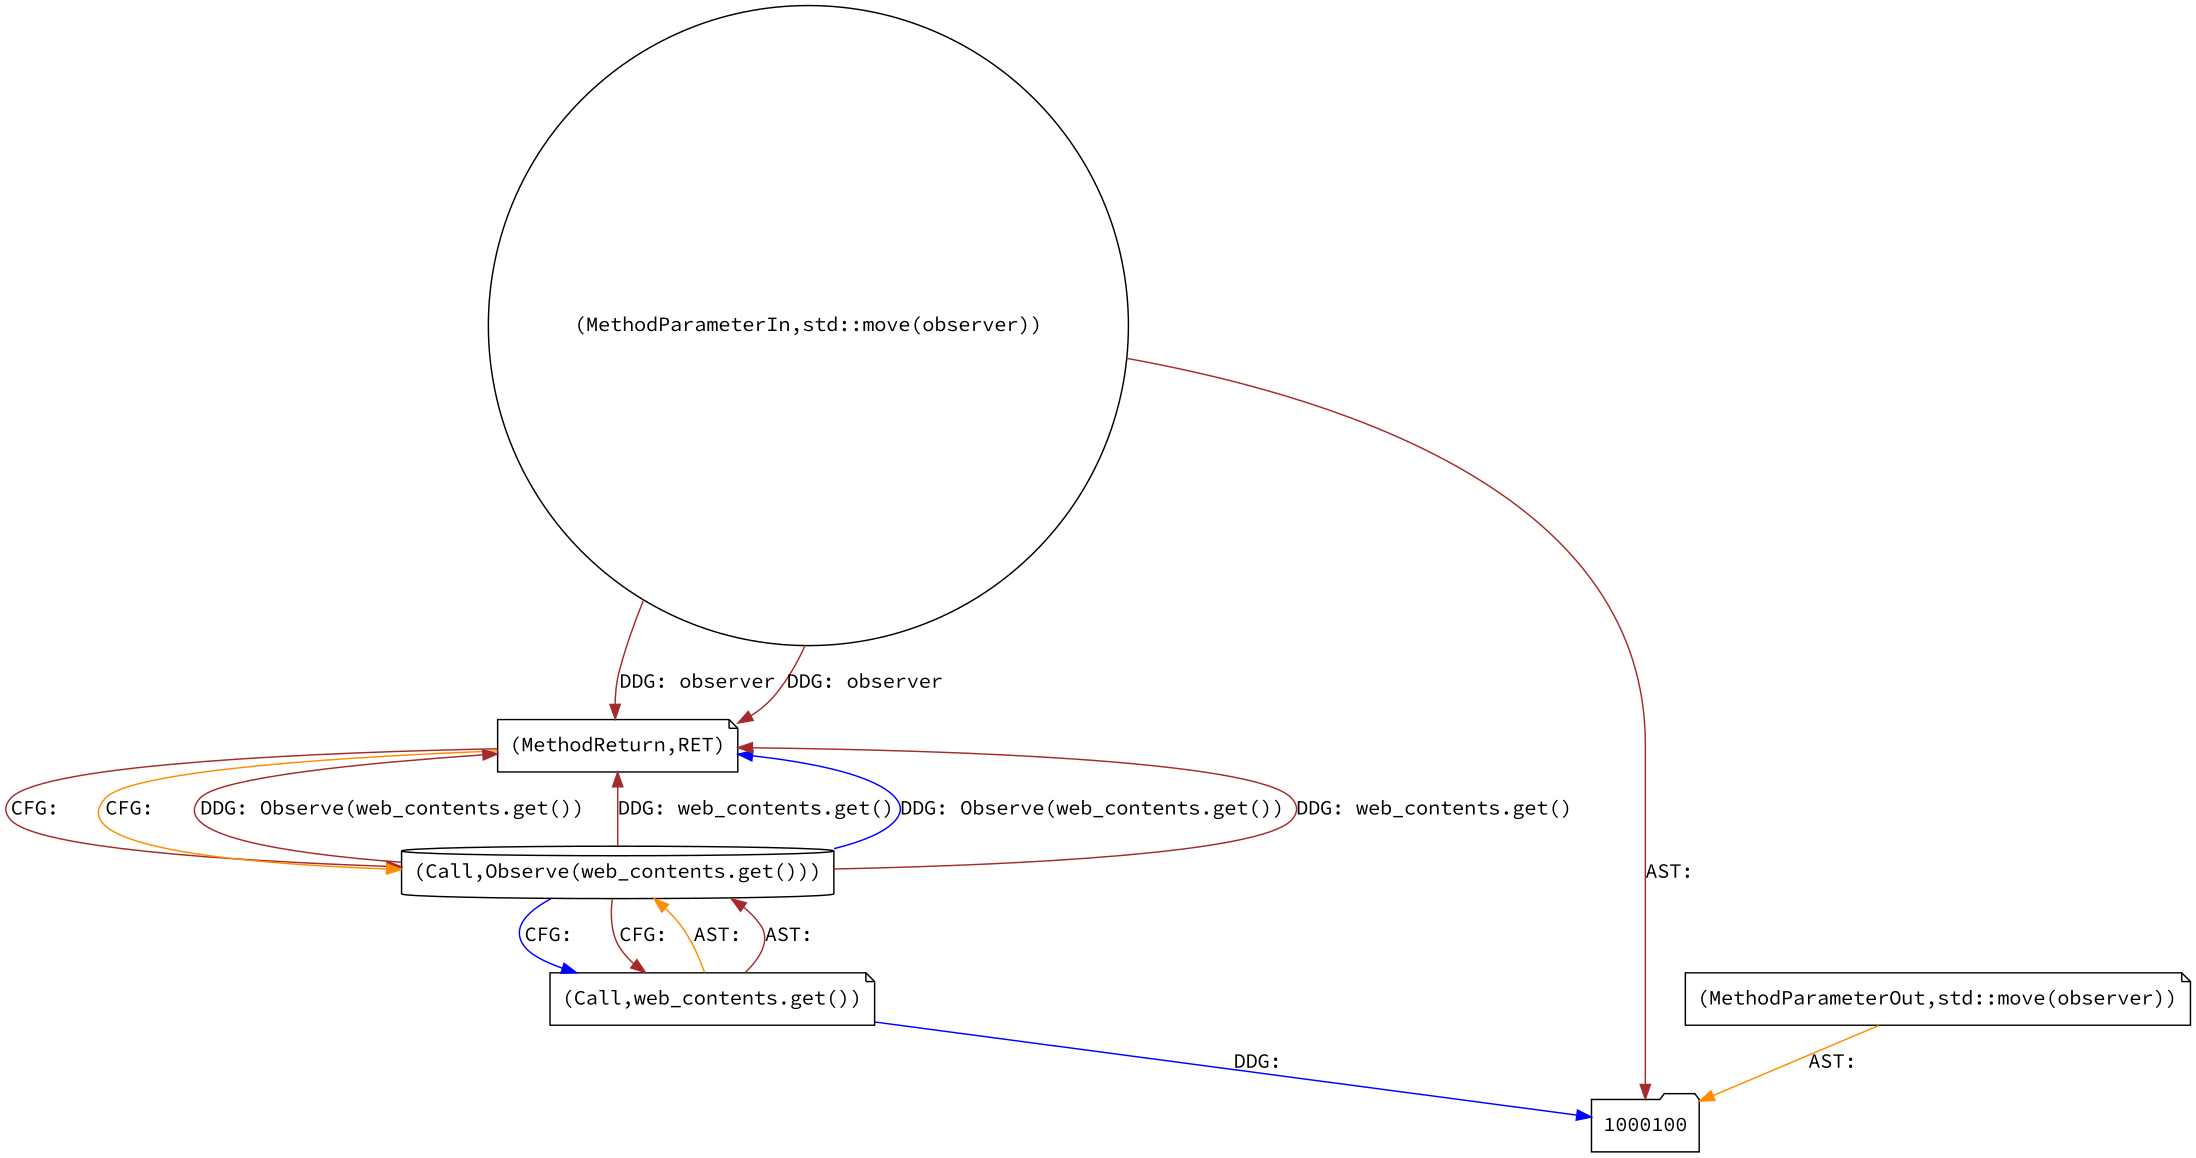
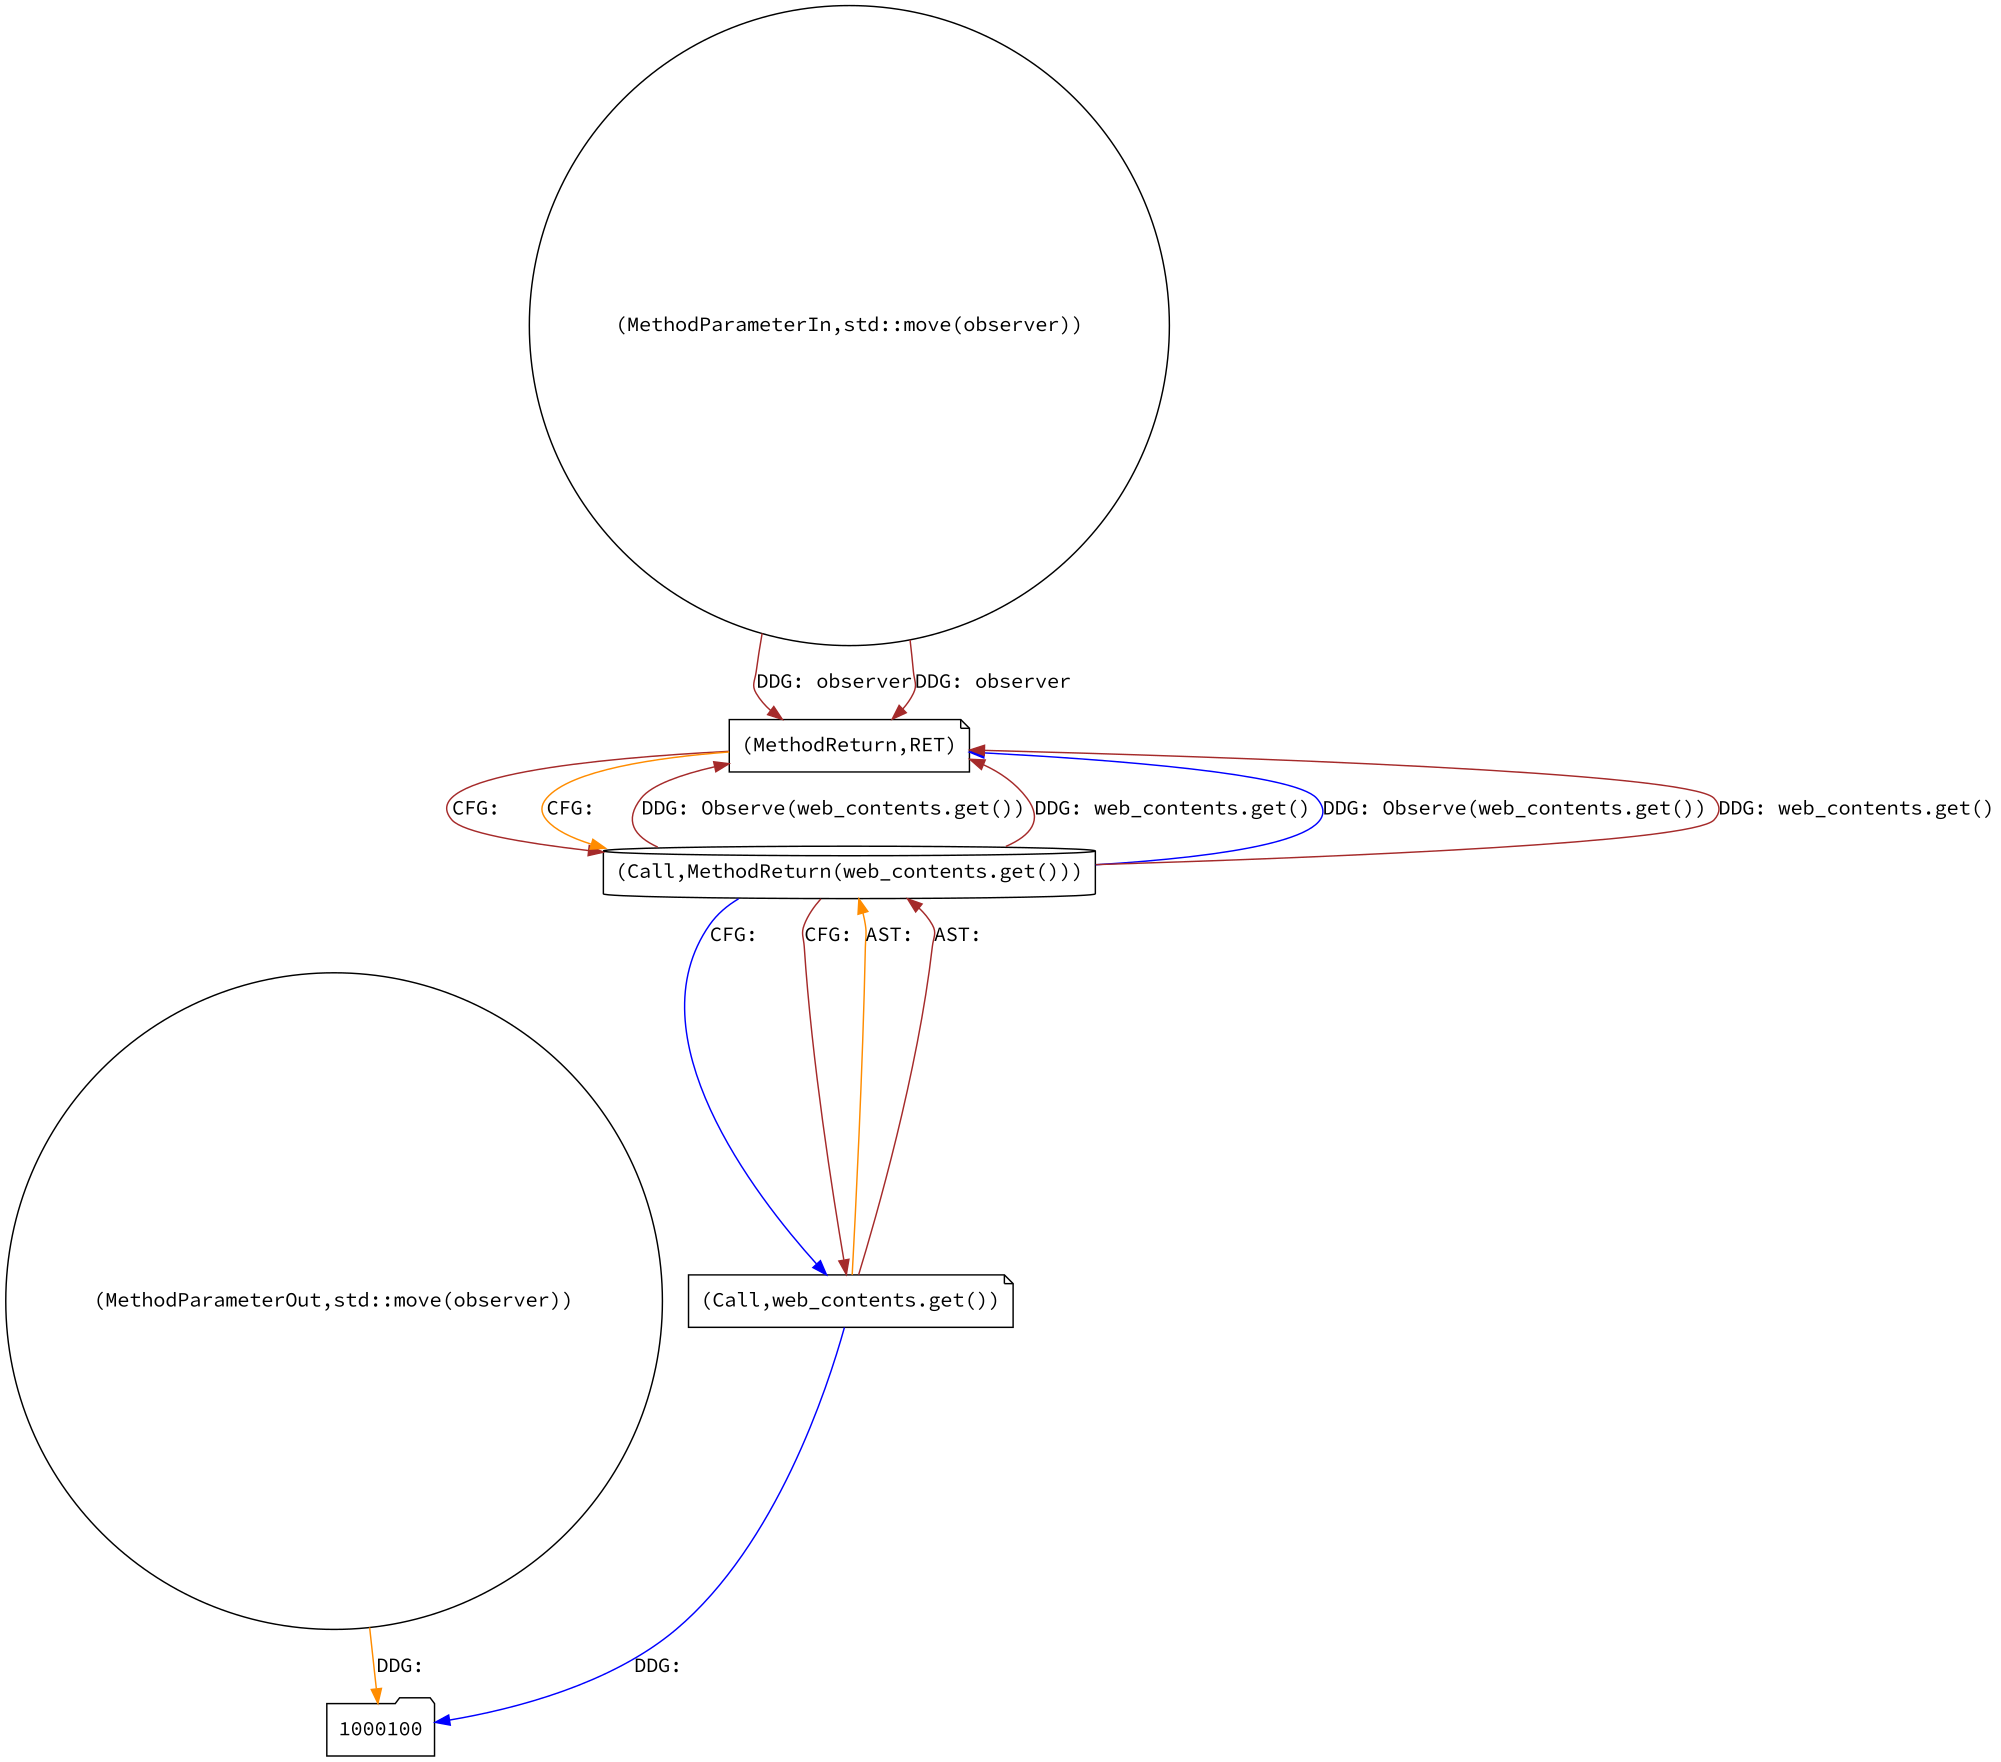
edge "(MethodParameterIn,std::move(observer))" -> "1000100": removed, label "AST:"
node "(Call,Observe(web_contents.get()))": label "(Call,Observe(web_contents.get()))" -> "(Call,MethodReturn(web_contents.get()))"
node "(MethodParameterOut,std::move(observer))": shape note -> circle
edge "(MethodParameterOut,std::move(observer))" -> "1000100": label "AST: " -> "DDG: "
